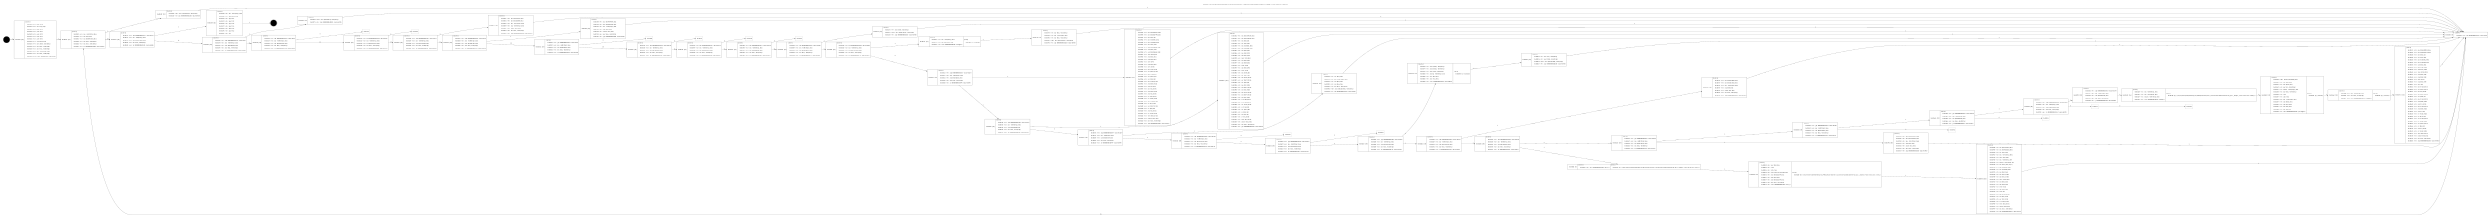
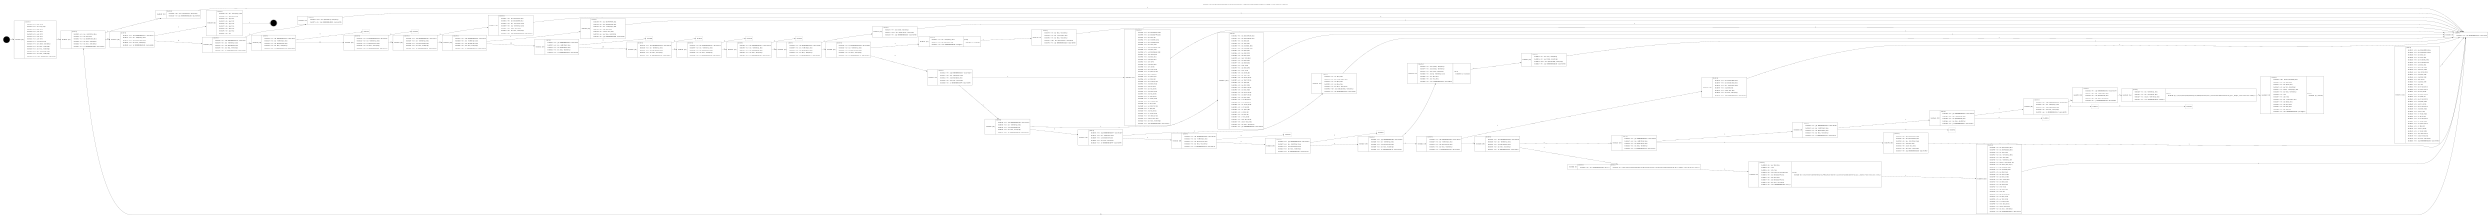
node "0x401a6d [15]": removed
